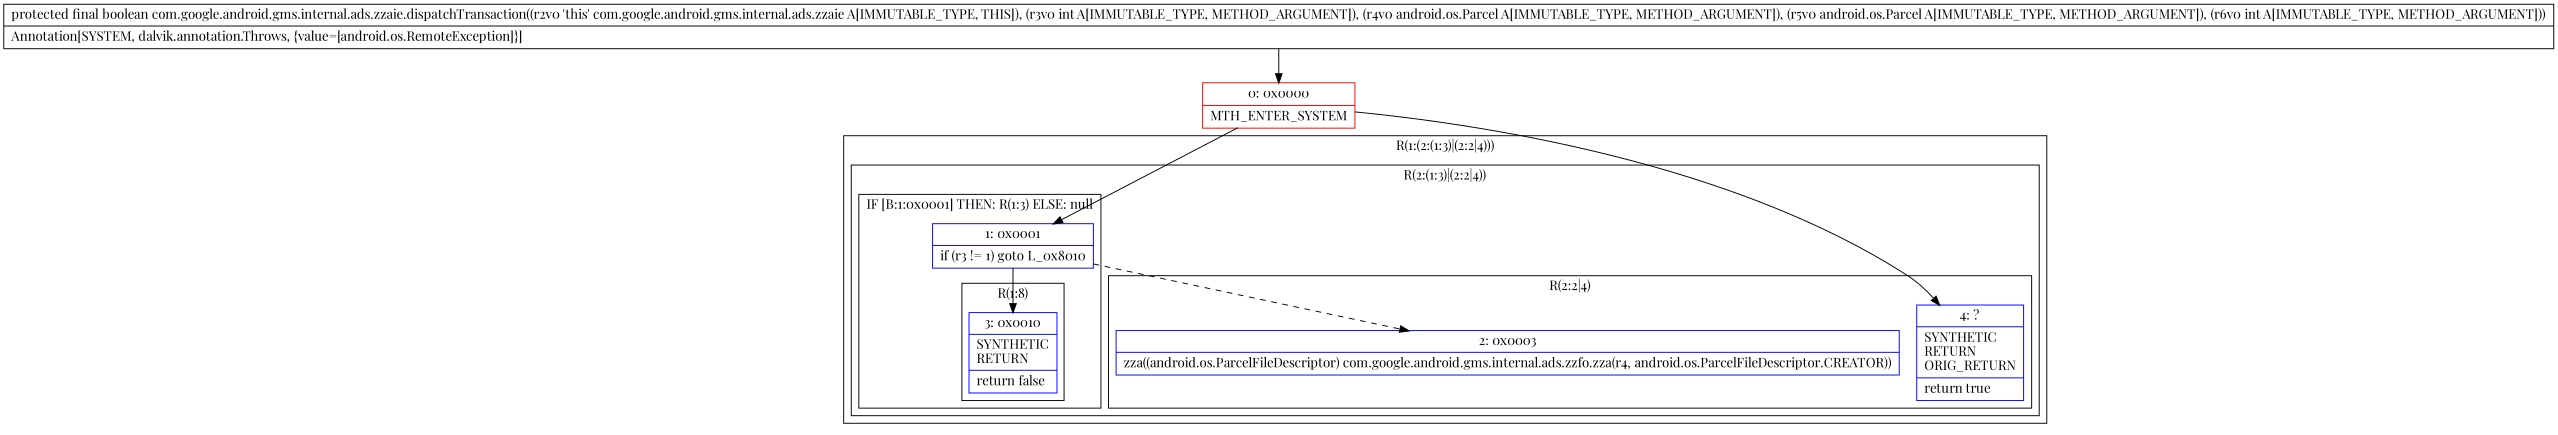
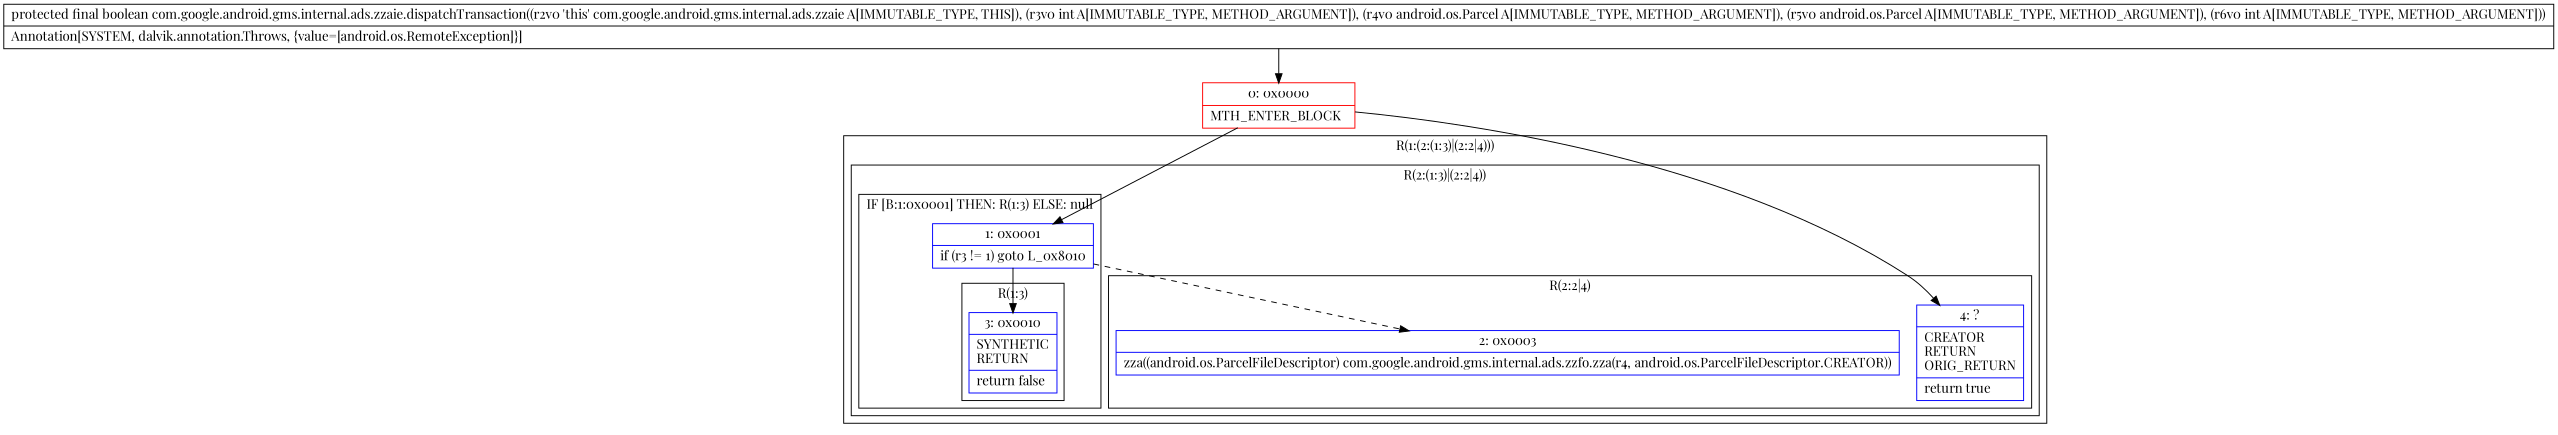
node "0: 0x0000": text "MTH_ENTER_SYSTEM" -> "MTH_ENTER_BLOCK"
cluster "R(1:8)": label "R(1:8)" -> "R(1:3)"
node "4: ?": text "SYNTHETIC" -> "CREATOR"
